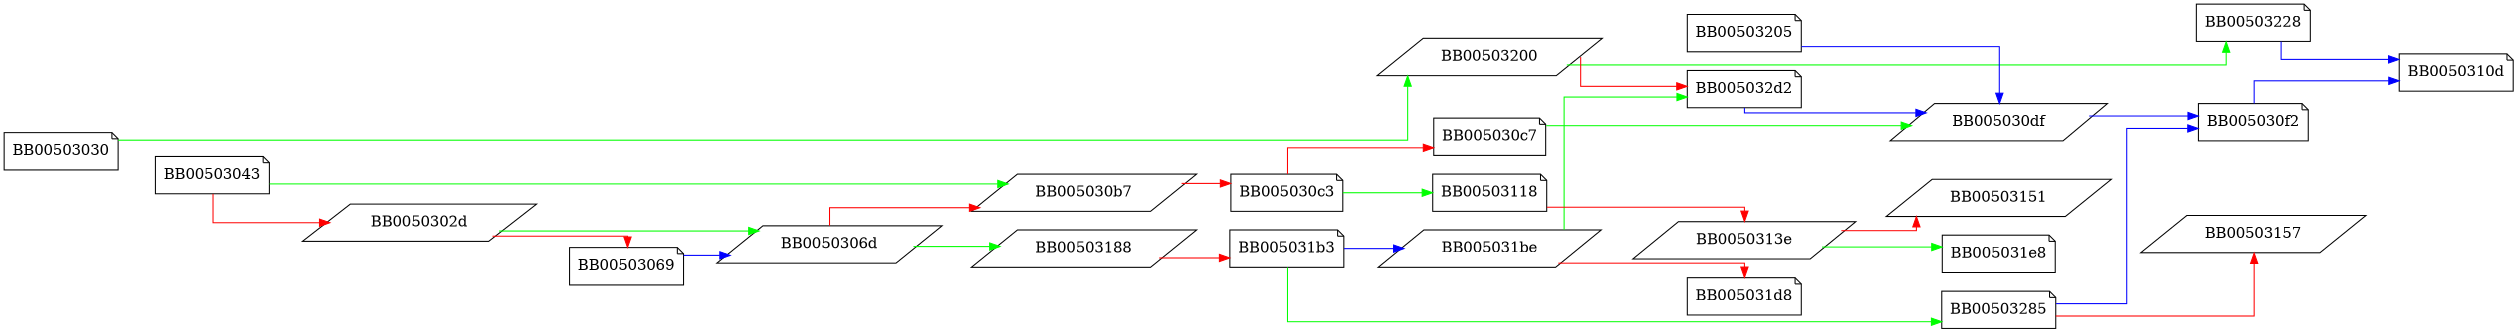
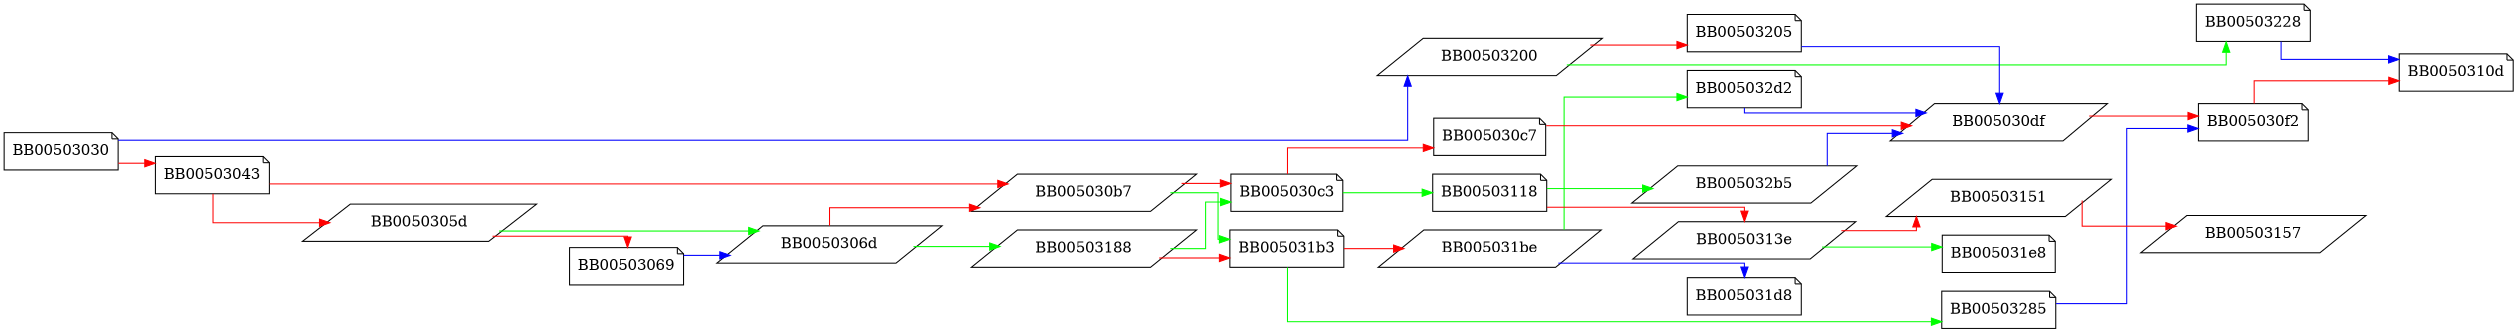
edge "BB005030f2" -> "BB0050310d": color blue -> red
edge "BB00503200" -> "BB005032d2": now "BB00503200" -> "BB00503205"
edge "BB005030df" -> "BB005030f2": color blue -> red
edge "BB005030c7" -> "BB005030df": color green -> red
edge "BB00503030" -> "BB00503200": color green -> blue
edge "BB00503030" -> "BB00503043": added
edge "BB00503043" -> "BB005030b7": color green -> red
node "BB005032b5": added
edge "BB005030b7" -> "BB005031b3": added
node "BB0050302d": label "BB0050302d" -> "BB0050305d"
edge "BB00503188" -> "BB005030c3": added
edge "BB005031b3" -> "BB005031be": color blue -> red
edge "BB005031be" -> "BB005031d8": color red -> blue
edge "BB00503285" -> "BB00503157": now "BB00503151" -> "BB00503157"
